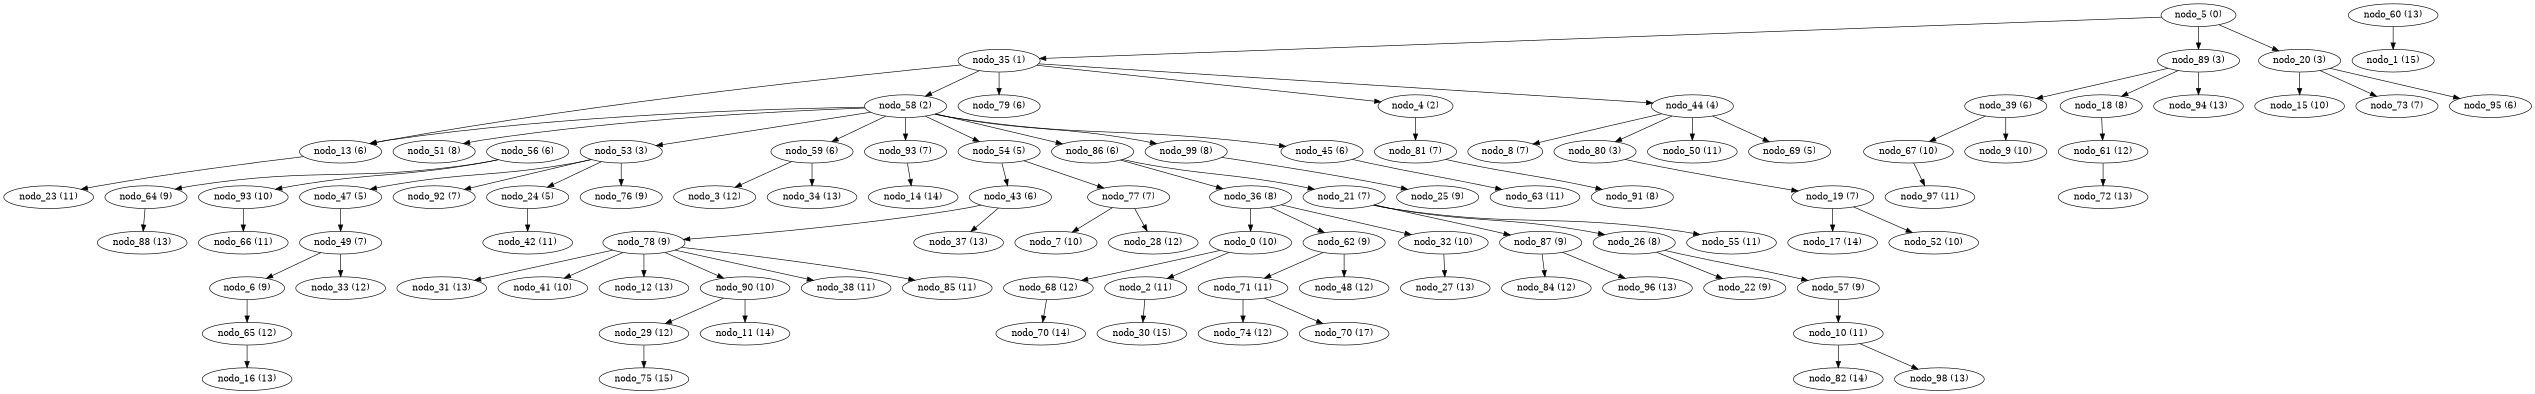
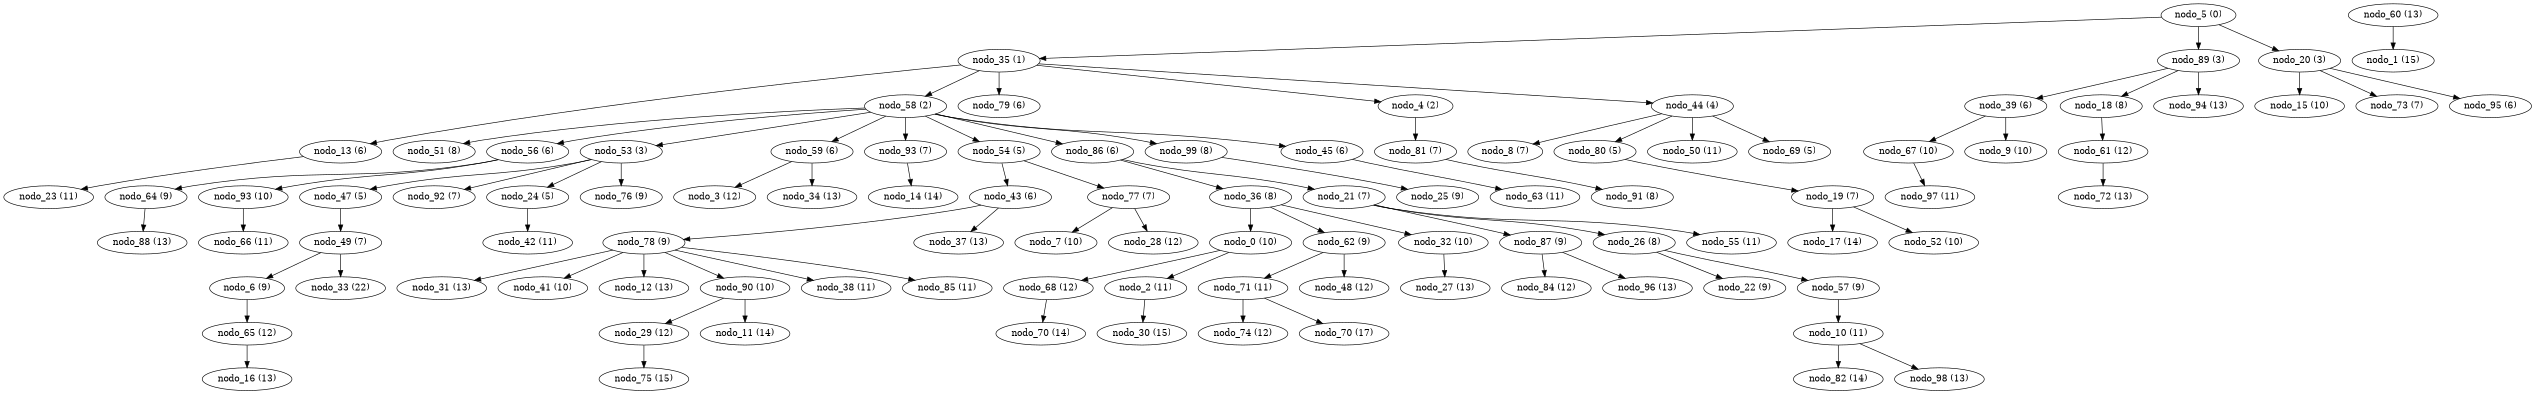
edge "nodo_58 (2)" -> "nodo_13 (6)": now "nodo_58 (2)" -> "nodo_56 (6)"
node "nodo_80 (3)": label "nodo_80 (3)" -> "nodo_80 (5)"
node "nodo_33 (12)": label "nodo_33 (12)" -> "nodo_33 (22)"
